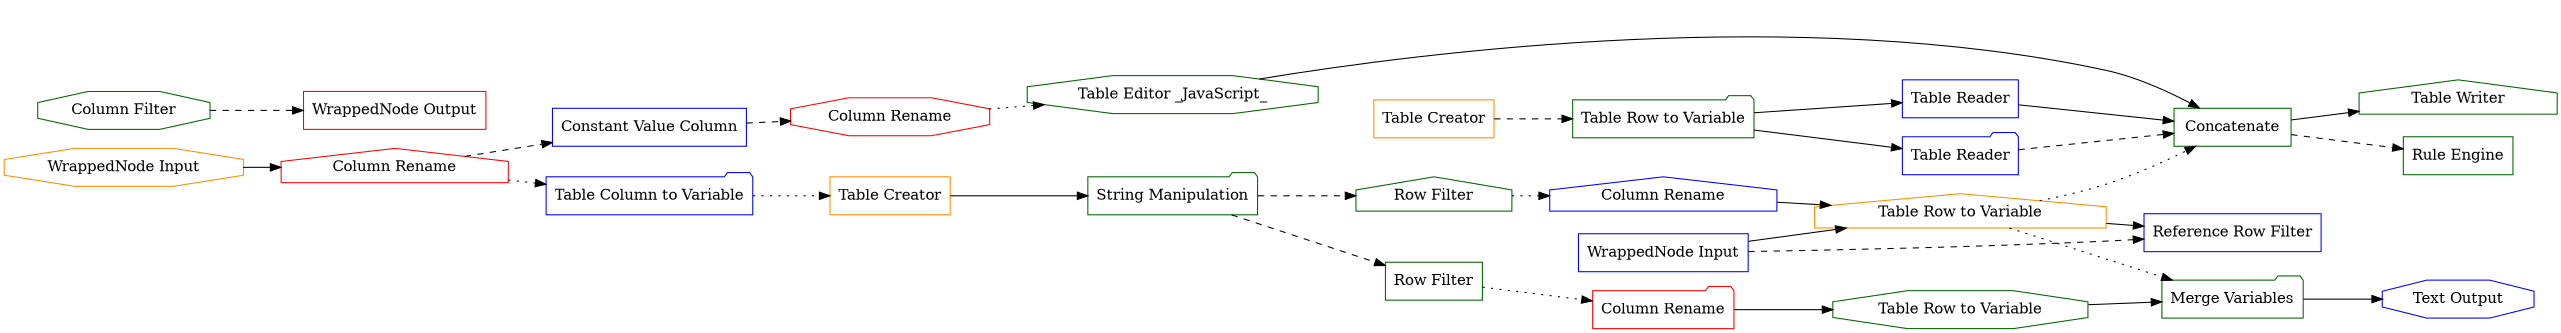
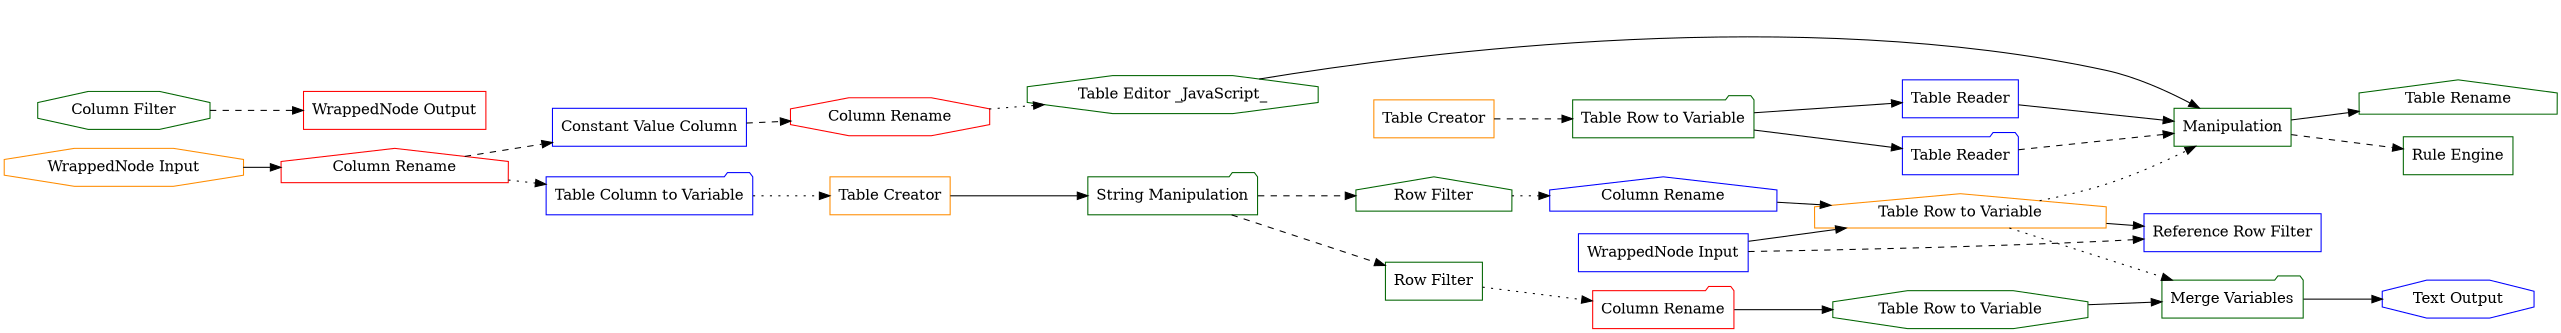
node "Table Writer": label "Table Writer" -> "Table Rename"
node "Concatenate": label "Concatenate" -> "Manipulation"
